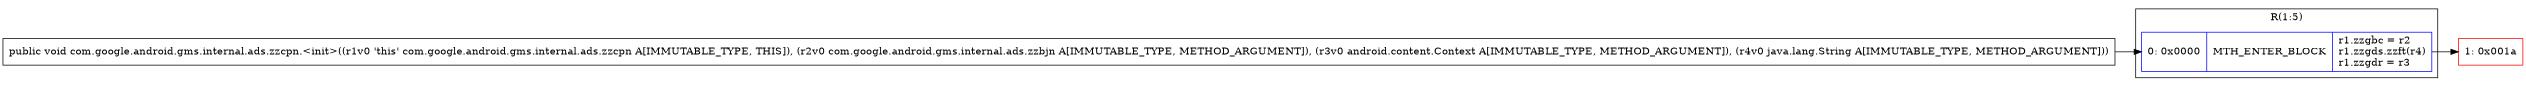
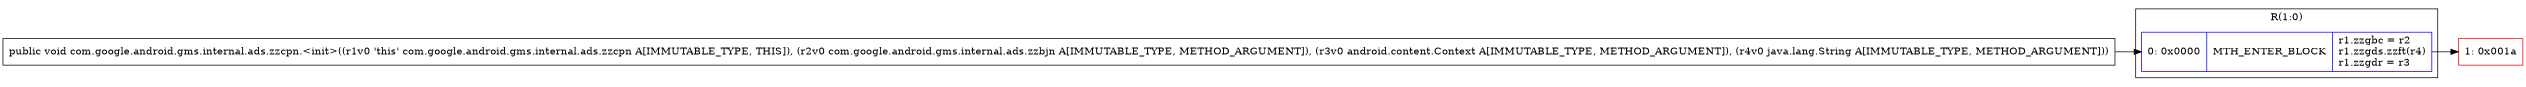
cluster "R(1:5)": label "R(1:5)" -> "R(1:0)"
